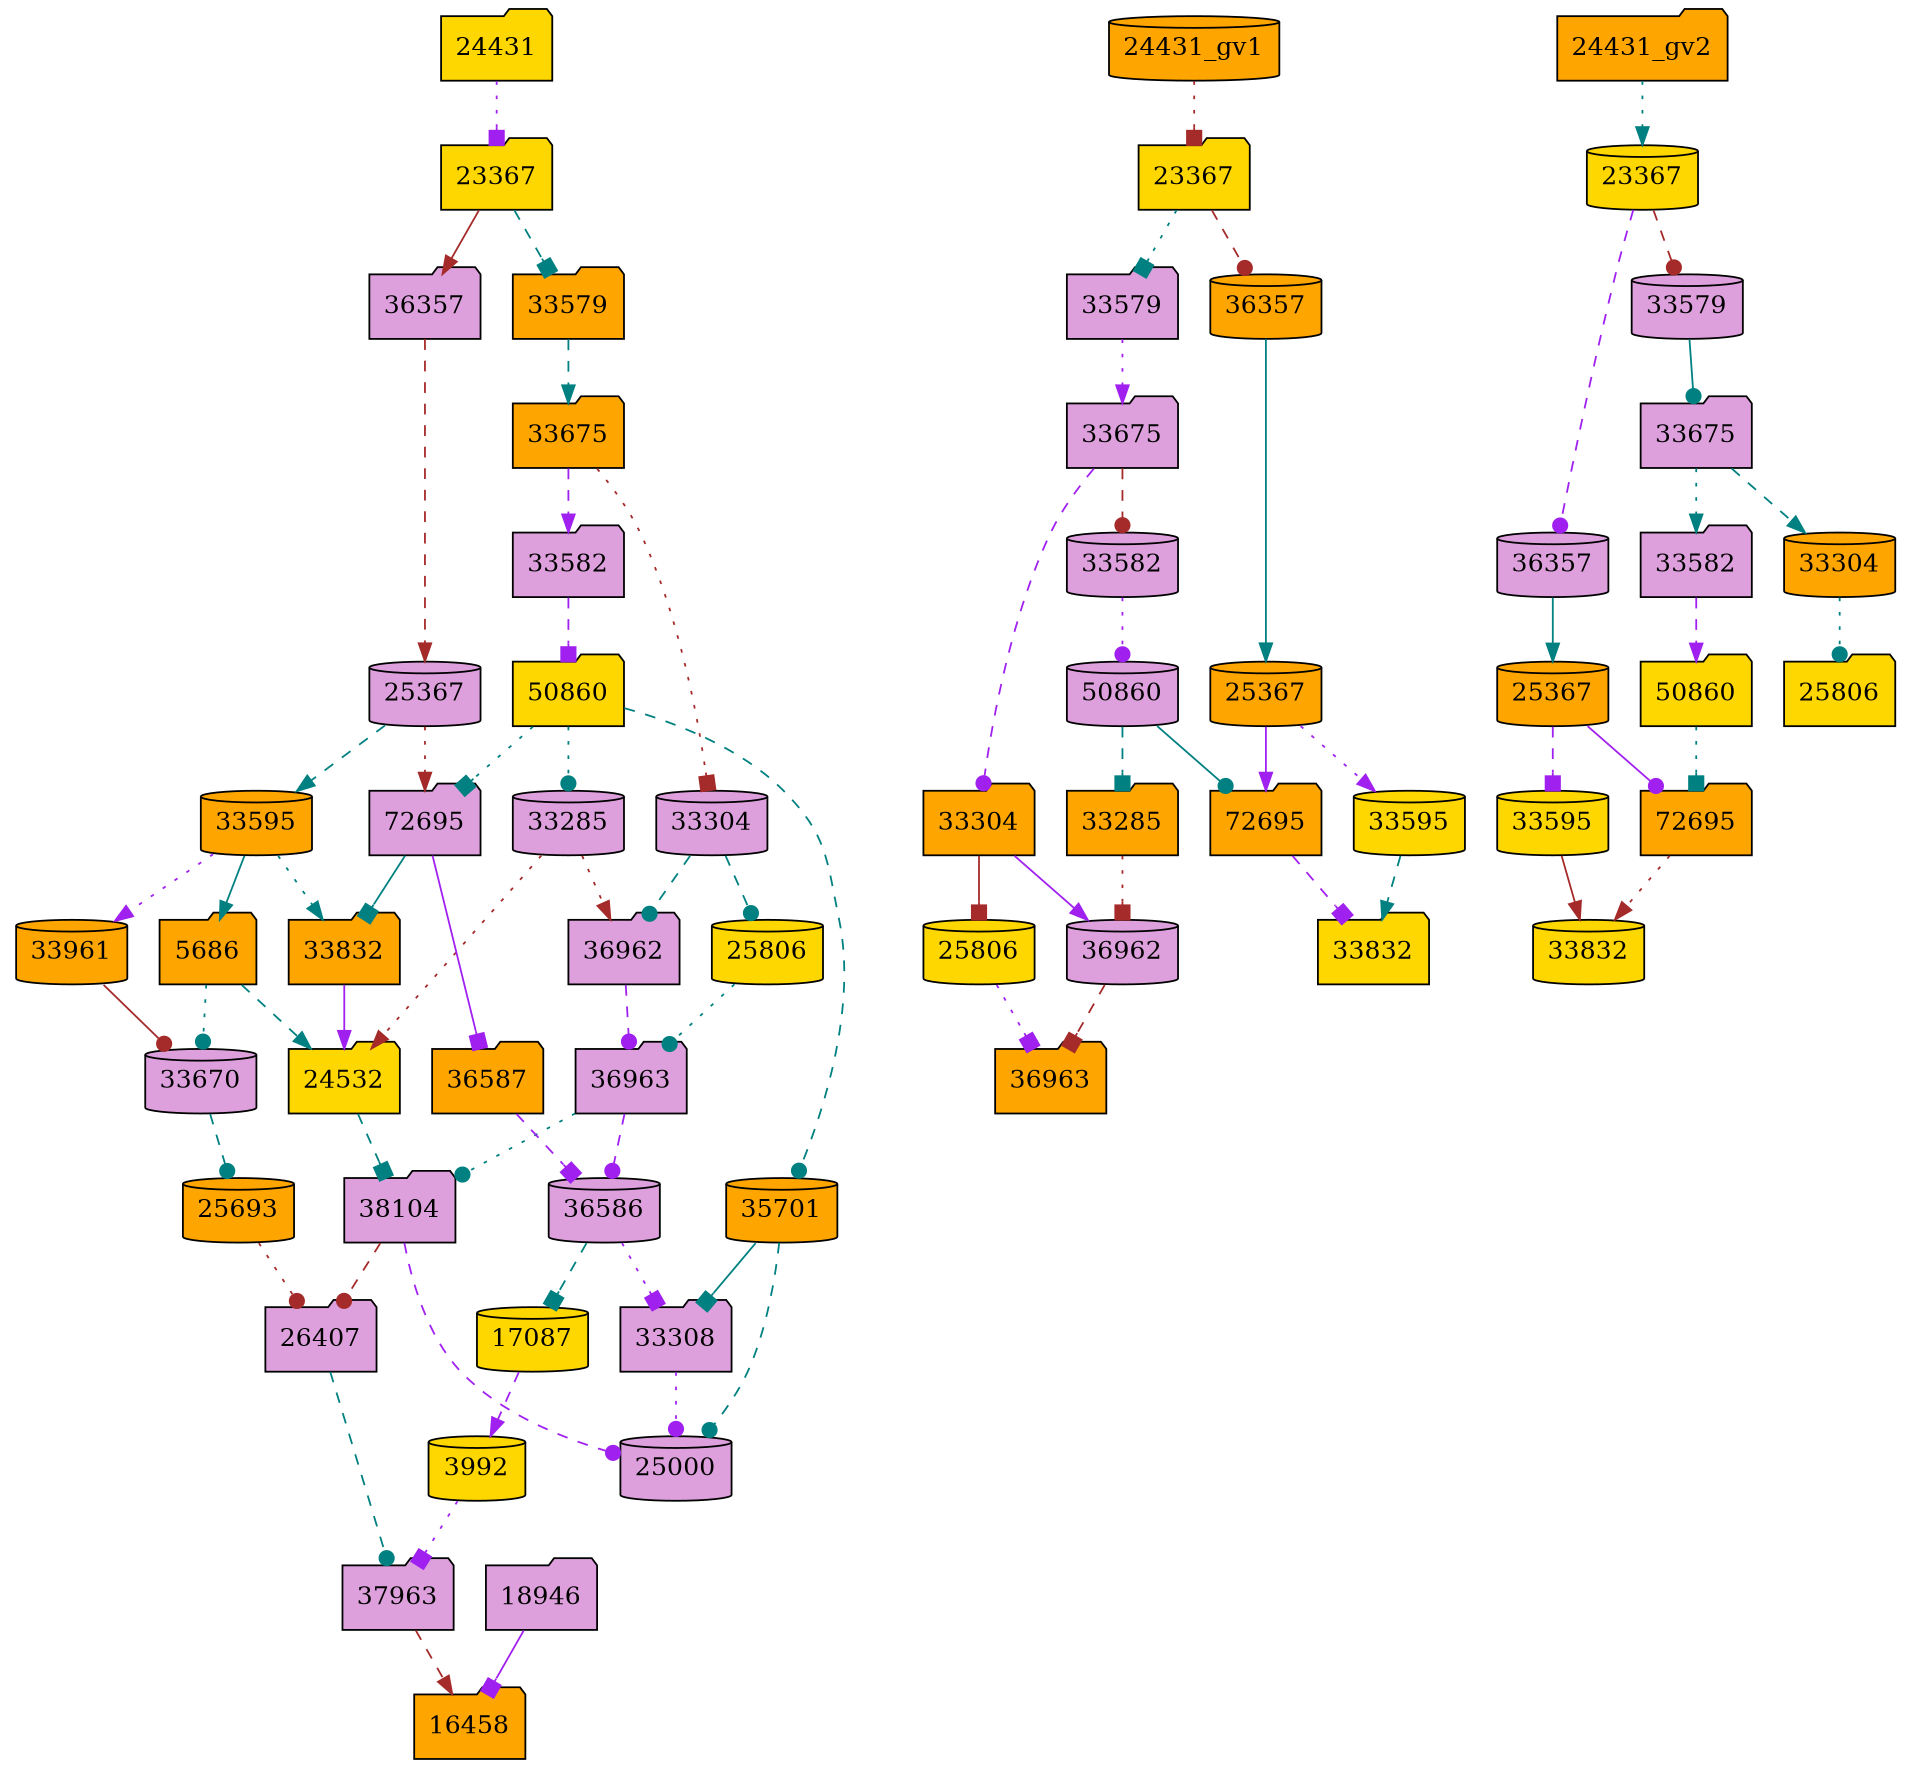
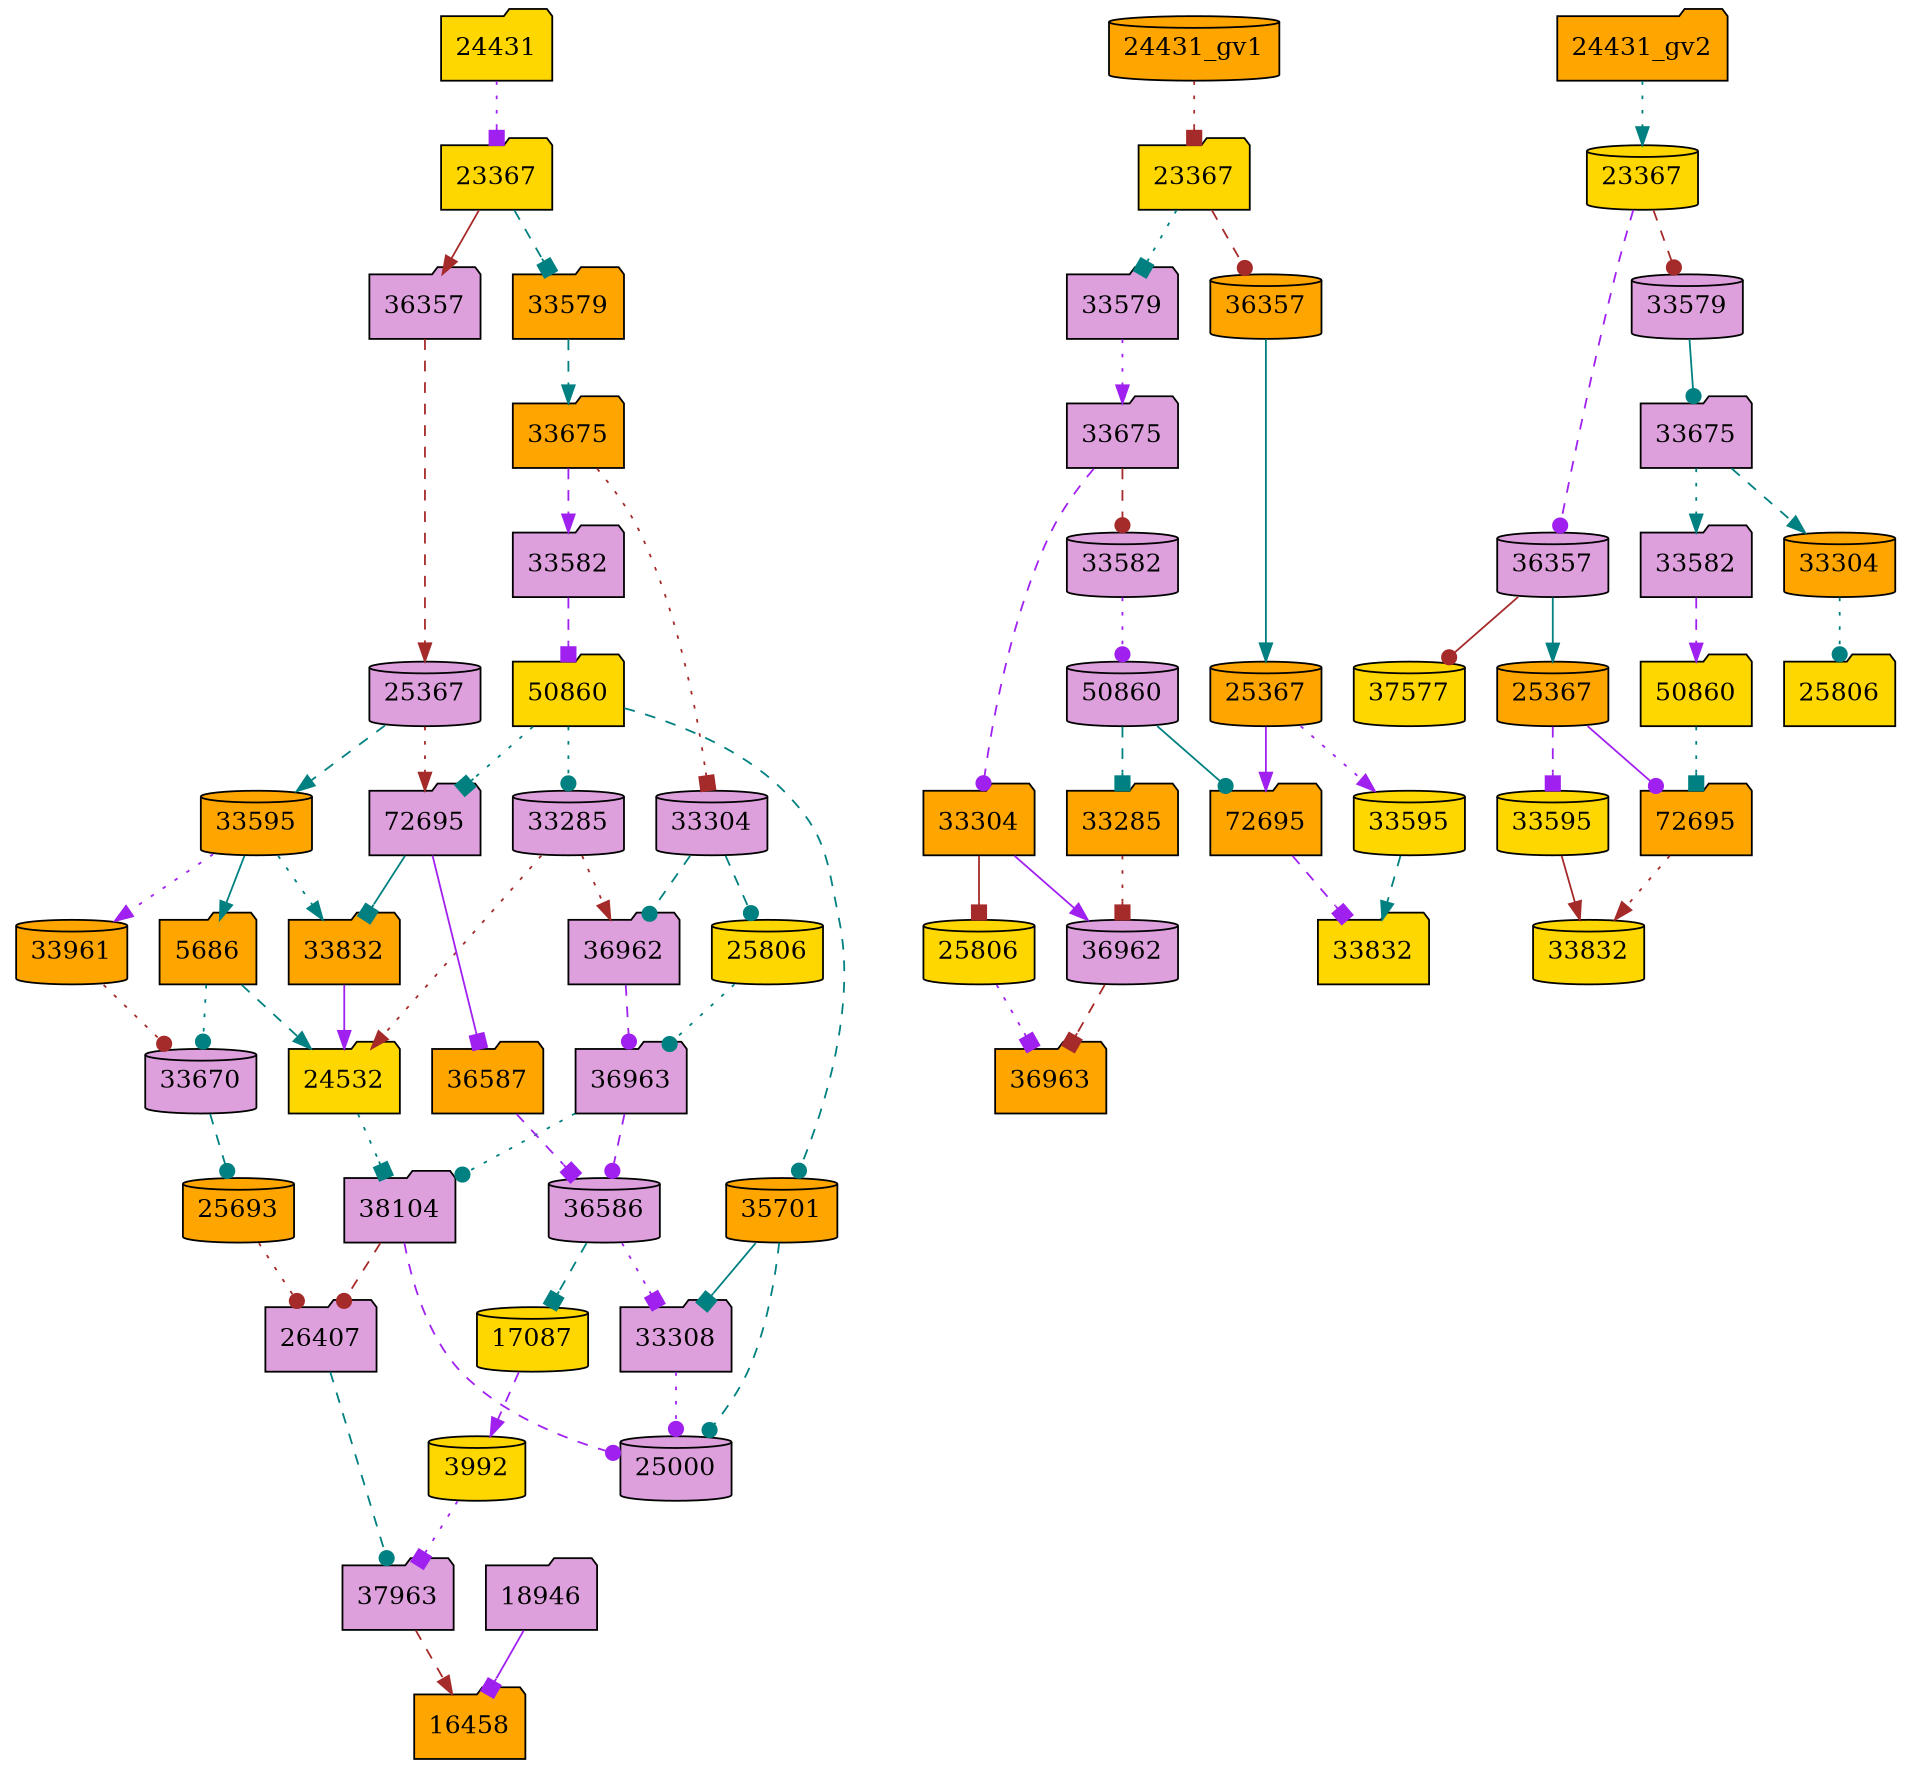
node "37577": added
edge "33961" -> "33670": style solid -> dotted
edge "24532" -> "38104": style dashed -> dotted
